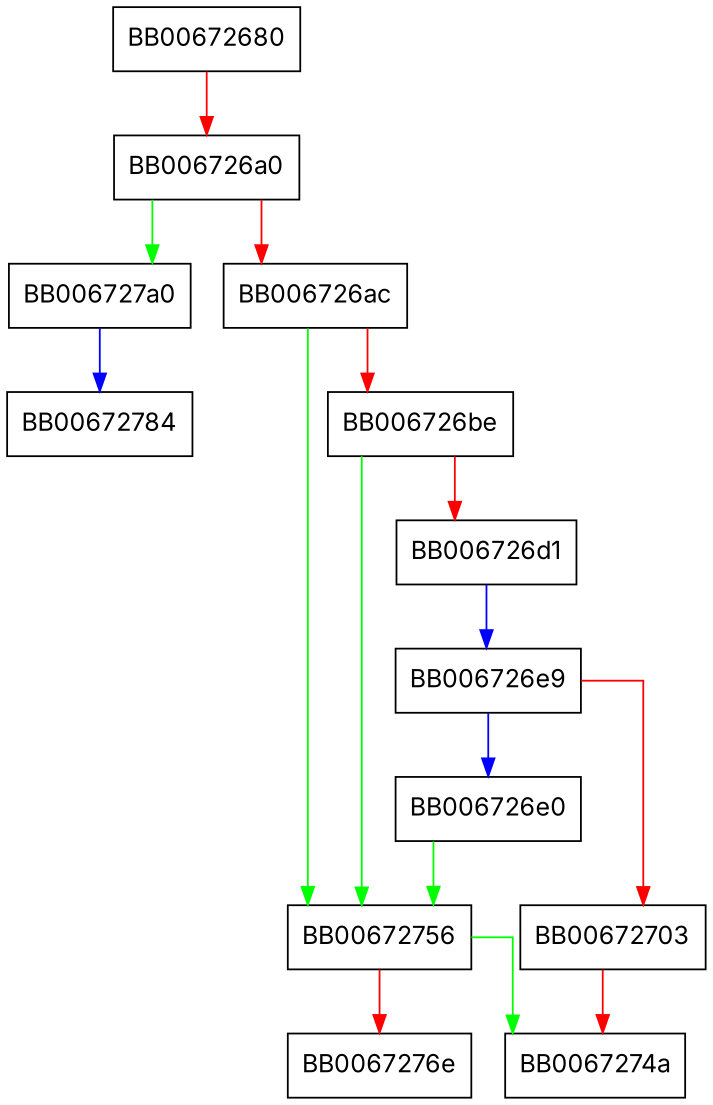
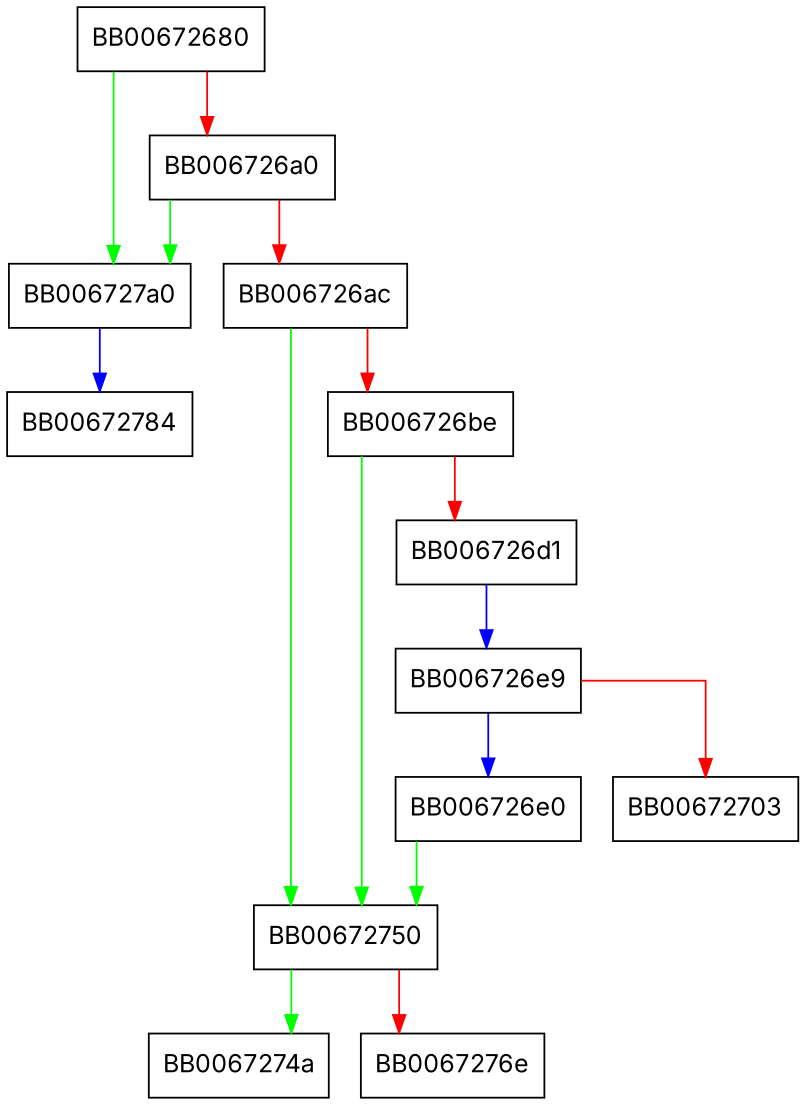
edge "BB00672680" -> "BB006727a0": added
node "BB00672756": label "BB00672756" -> "BB00672750"
edge "BB00672703" -> "BB0067274a": removed
